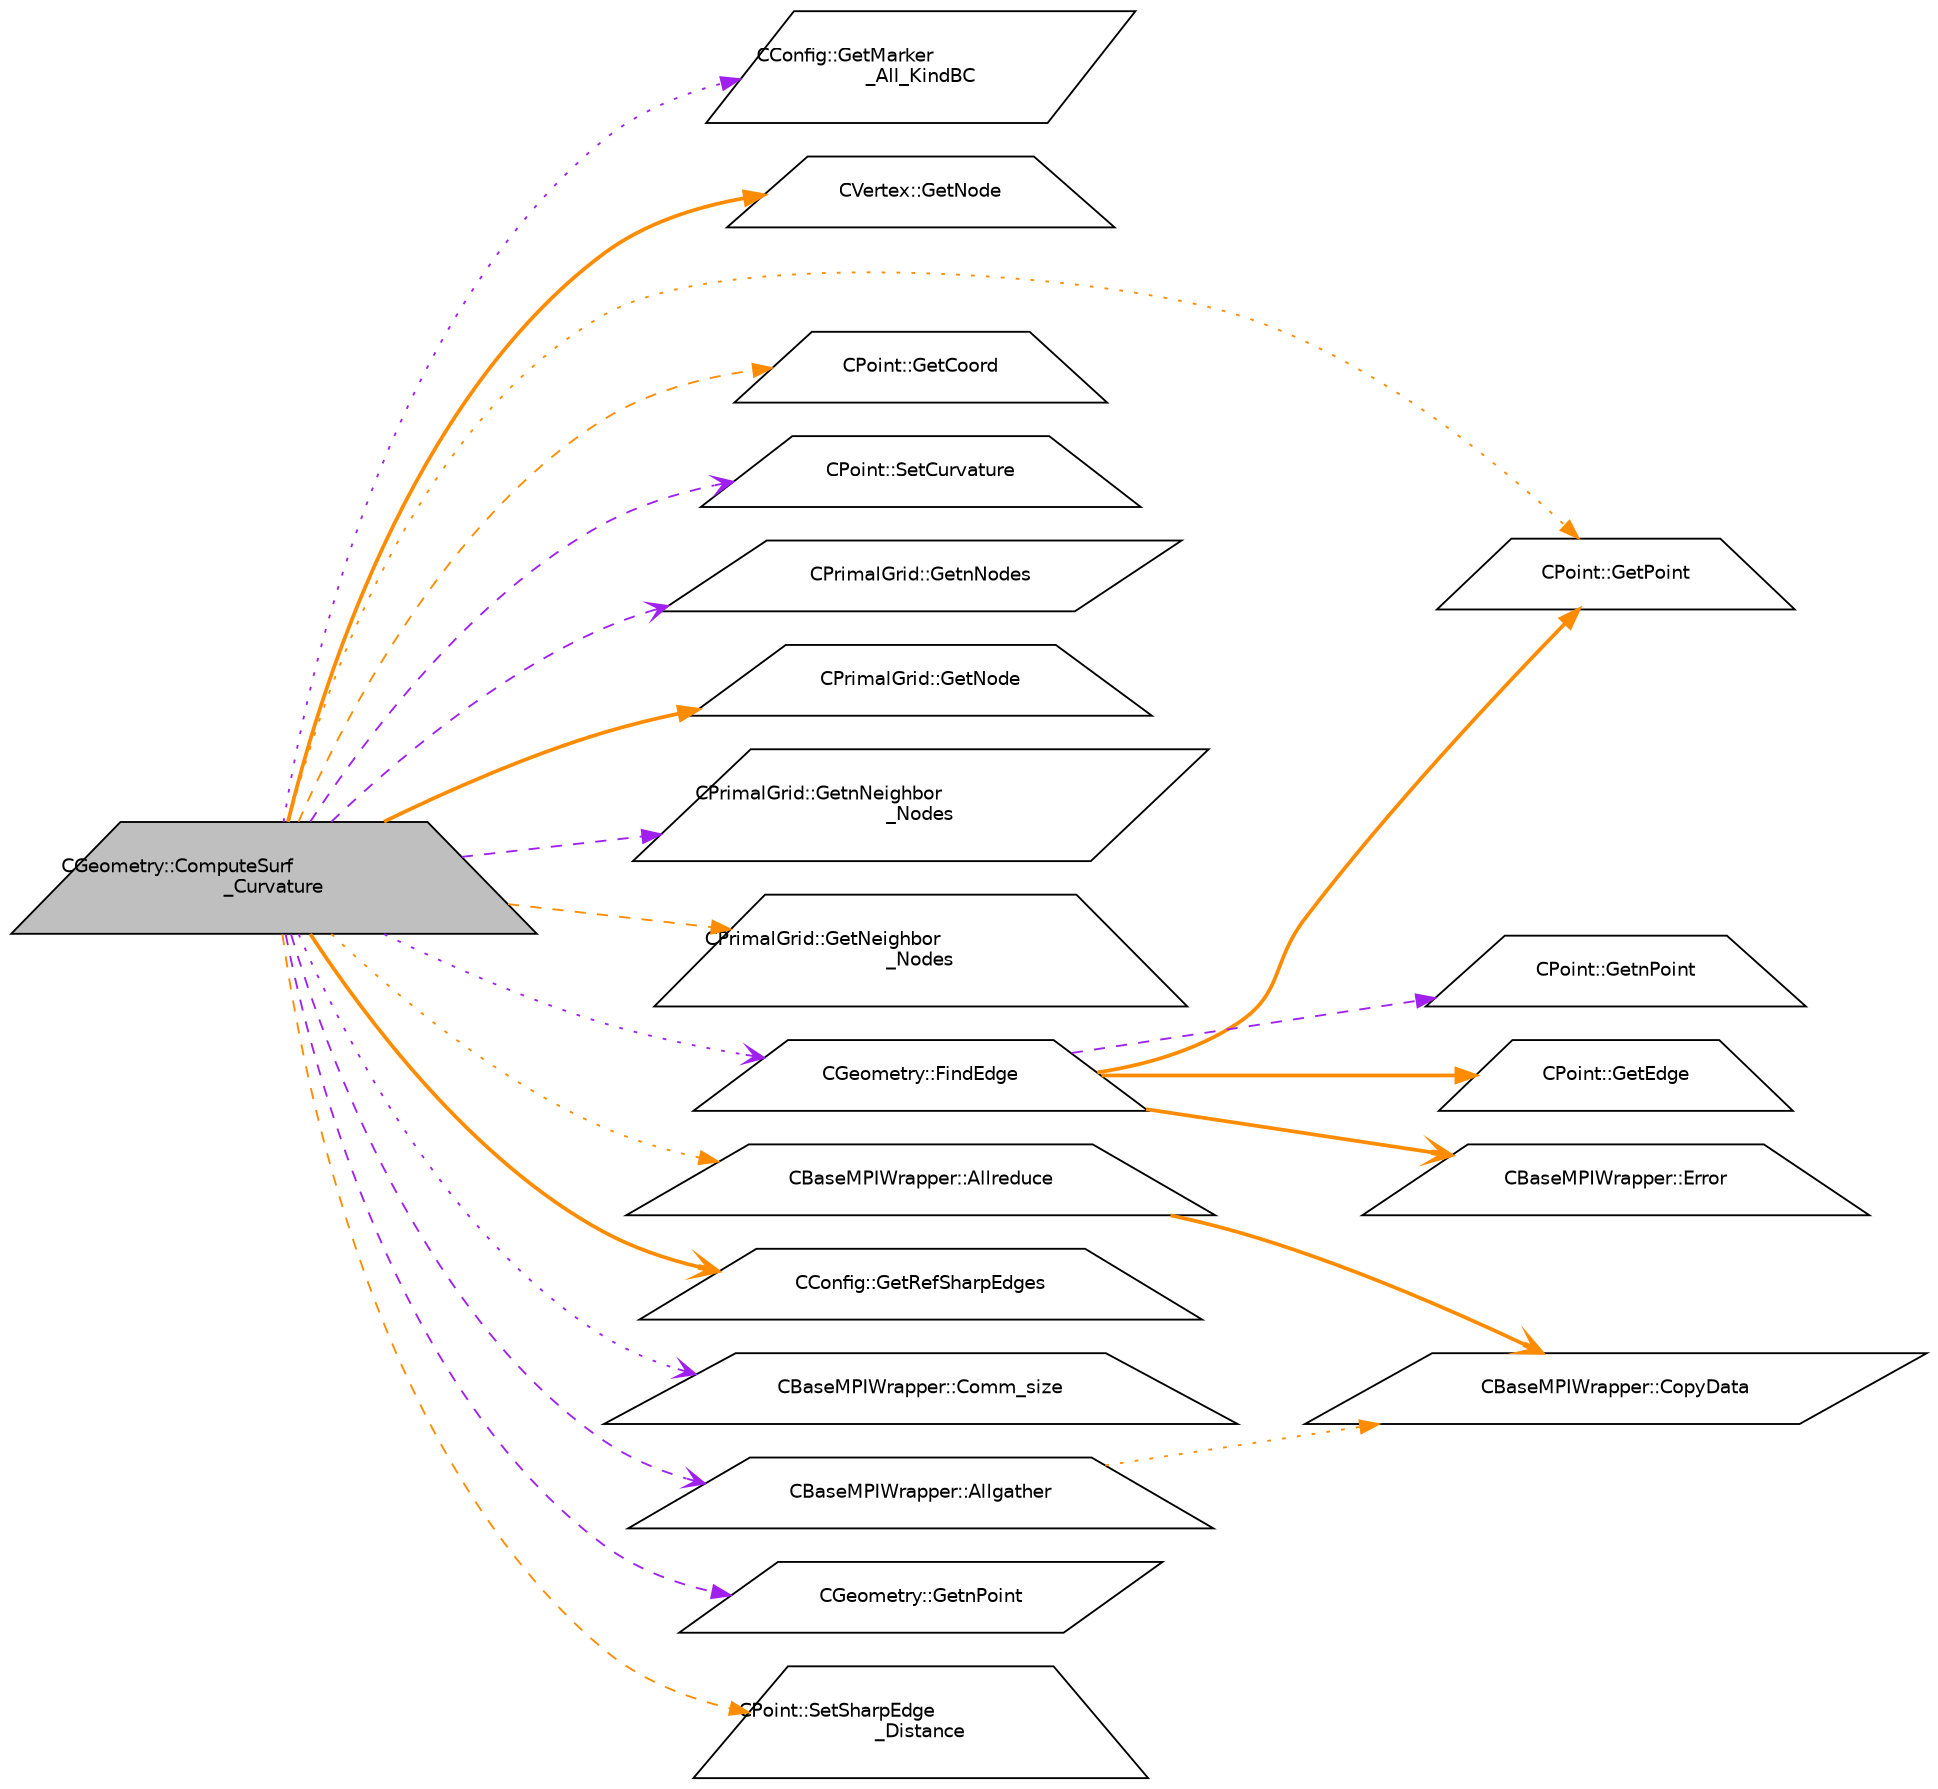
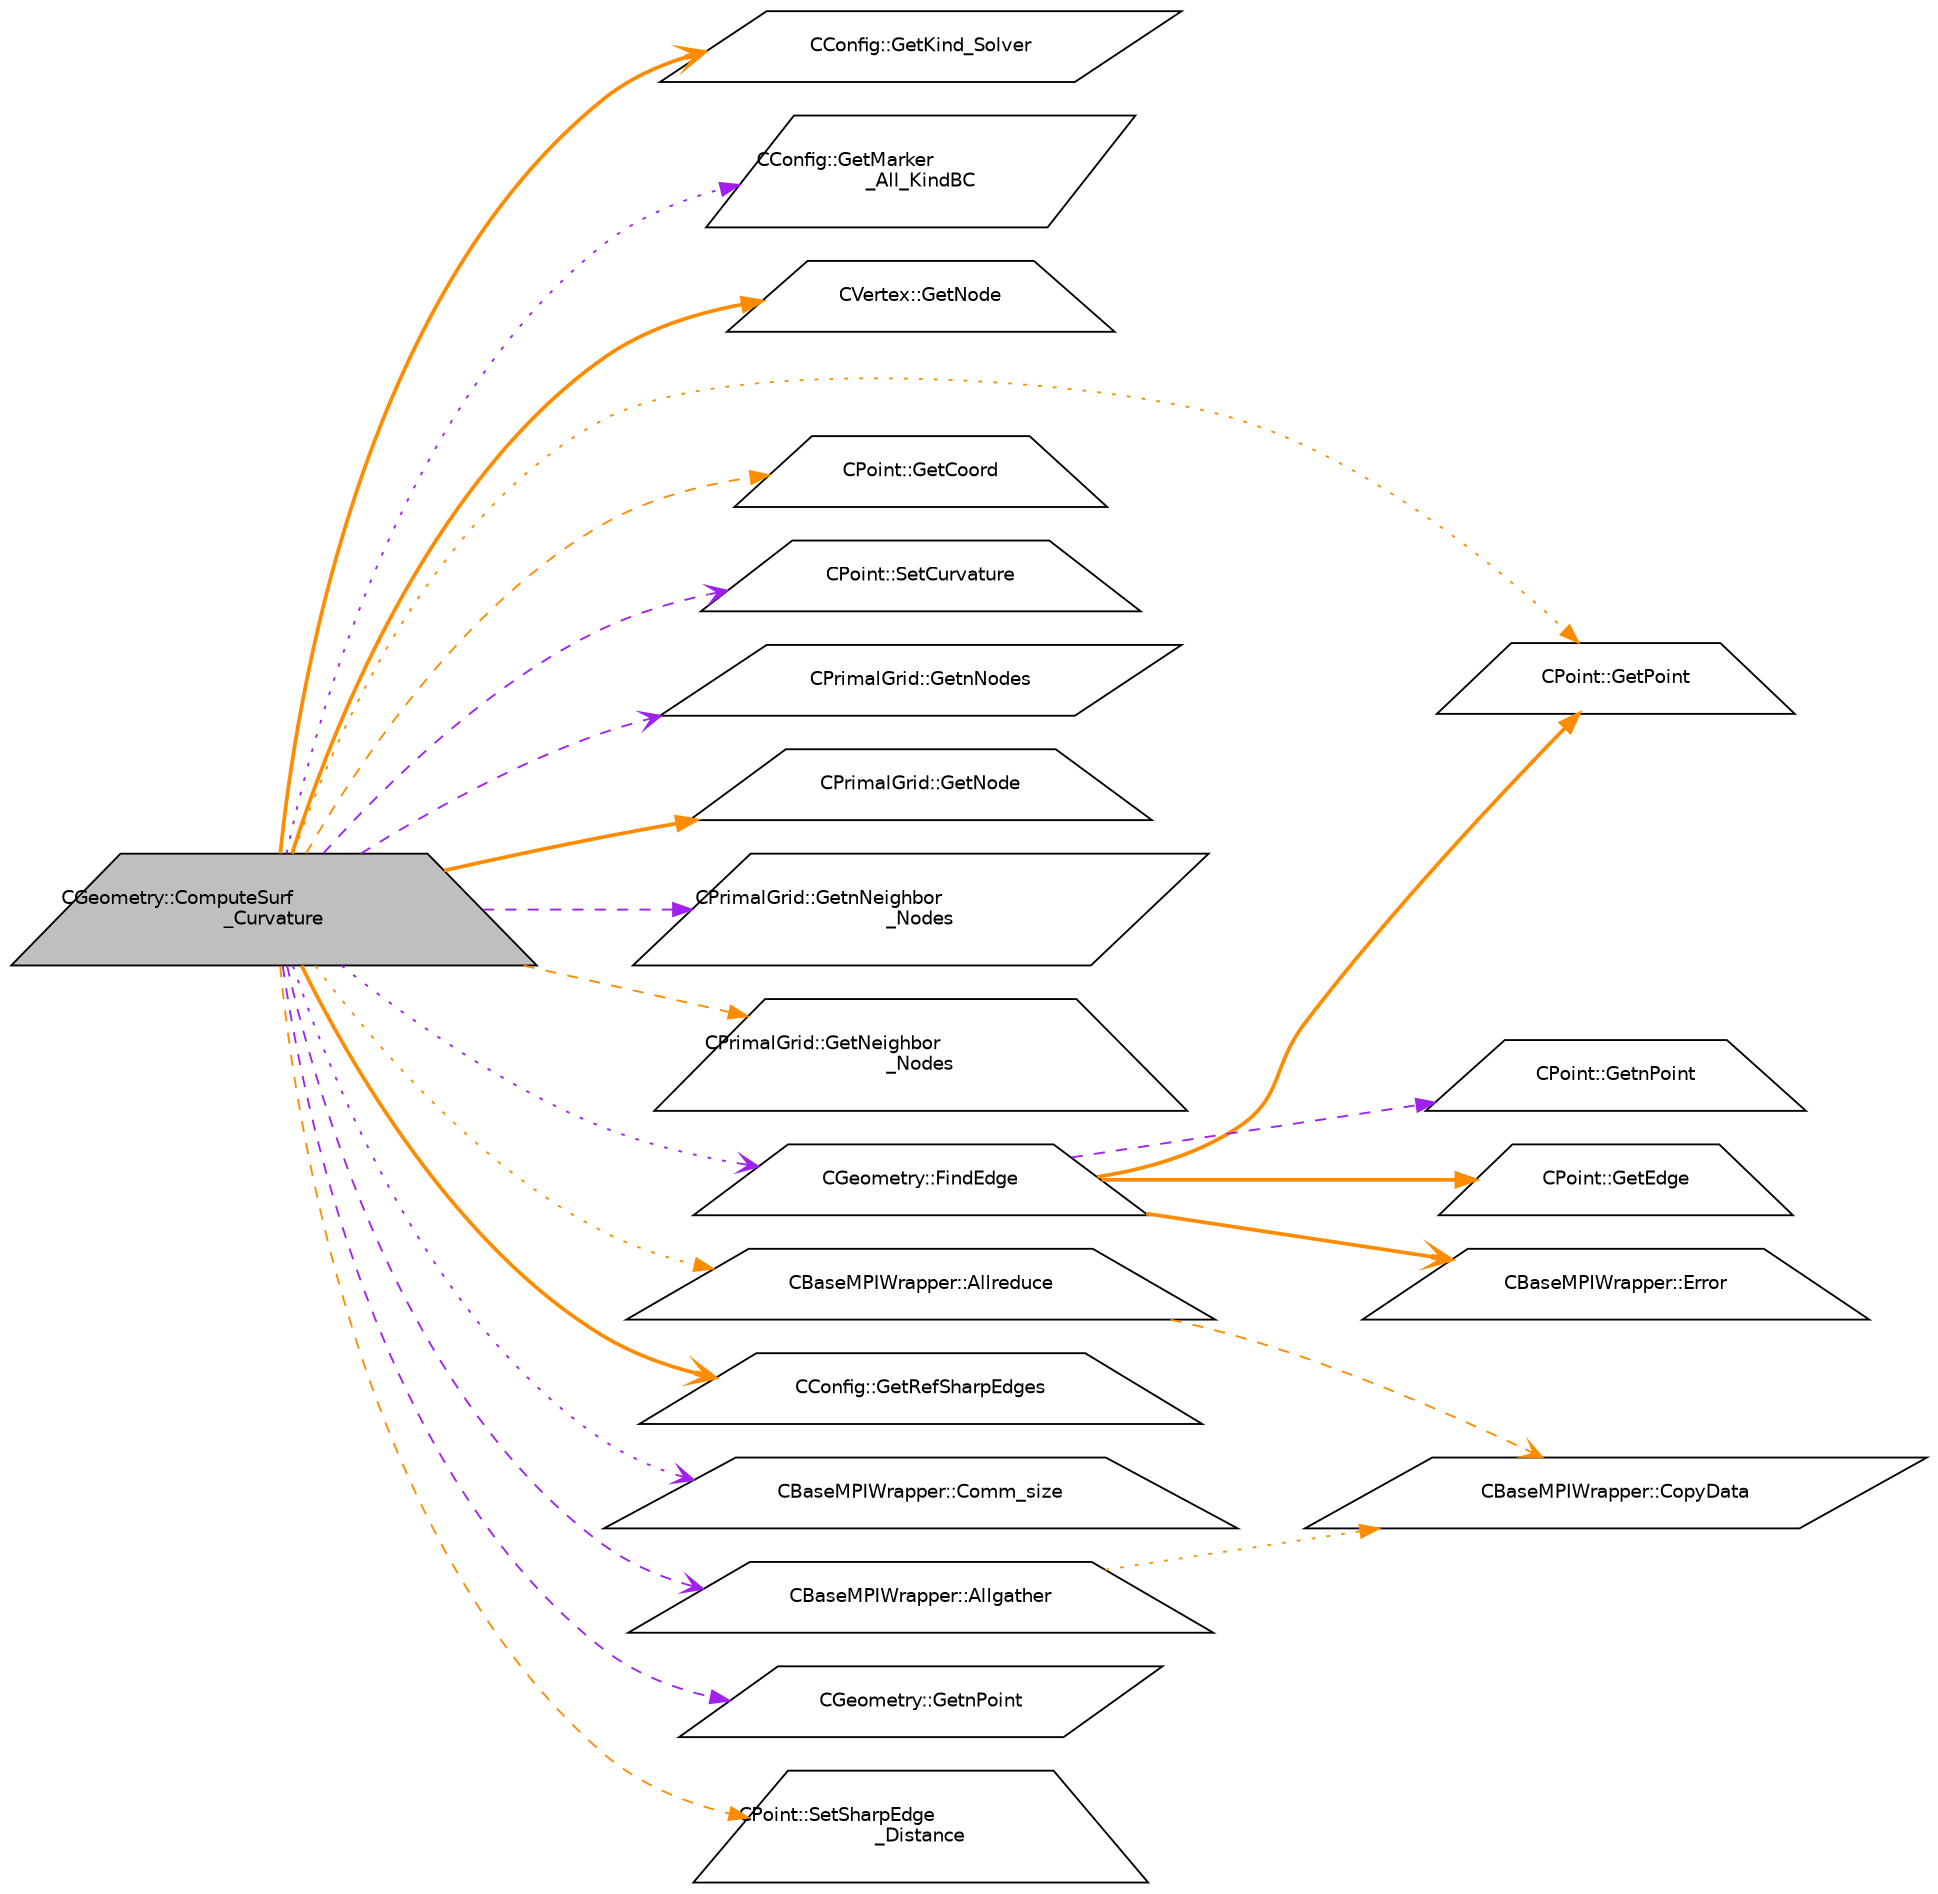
node "CConfig::GetKind_Solver": added
edge "CBaseMPIWrapper::Allreduce" -> "CBaseMPIWrapper::CopyData": style bold -> dashed
